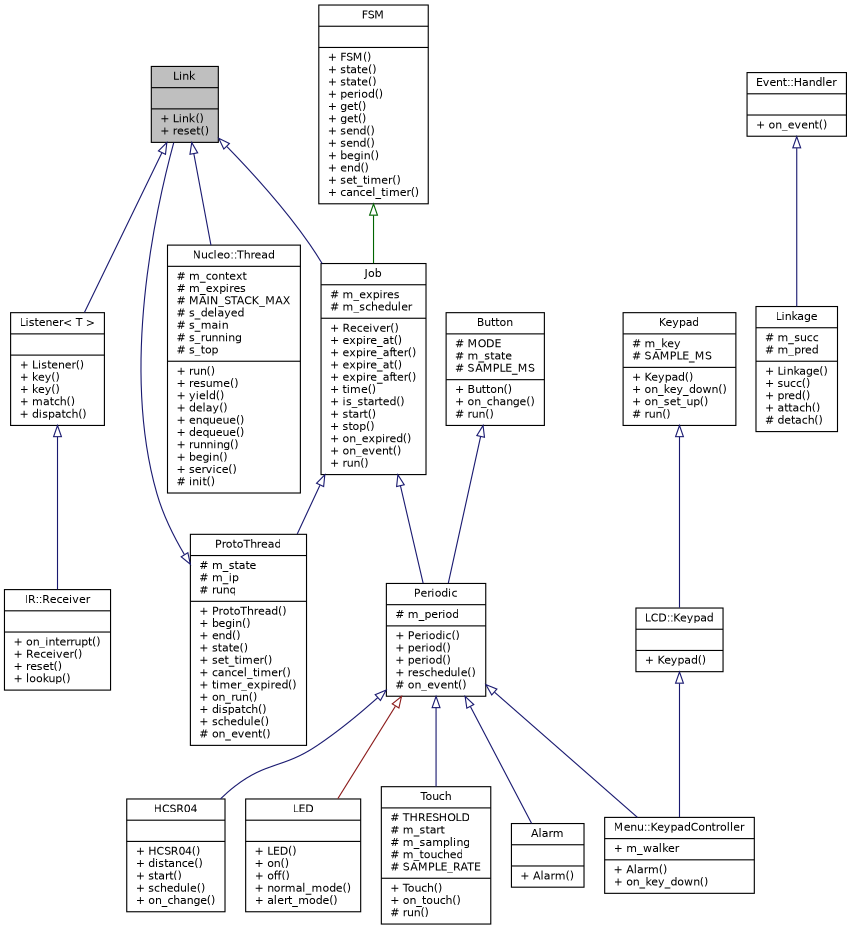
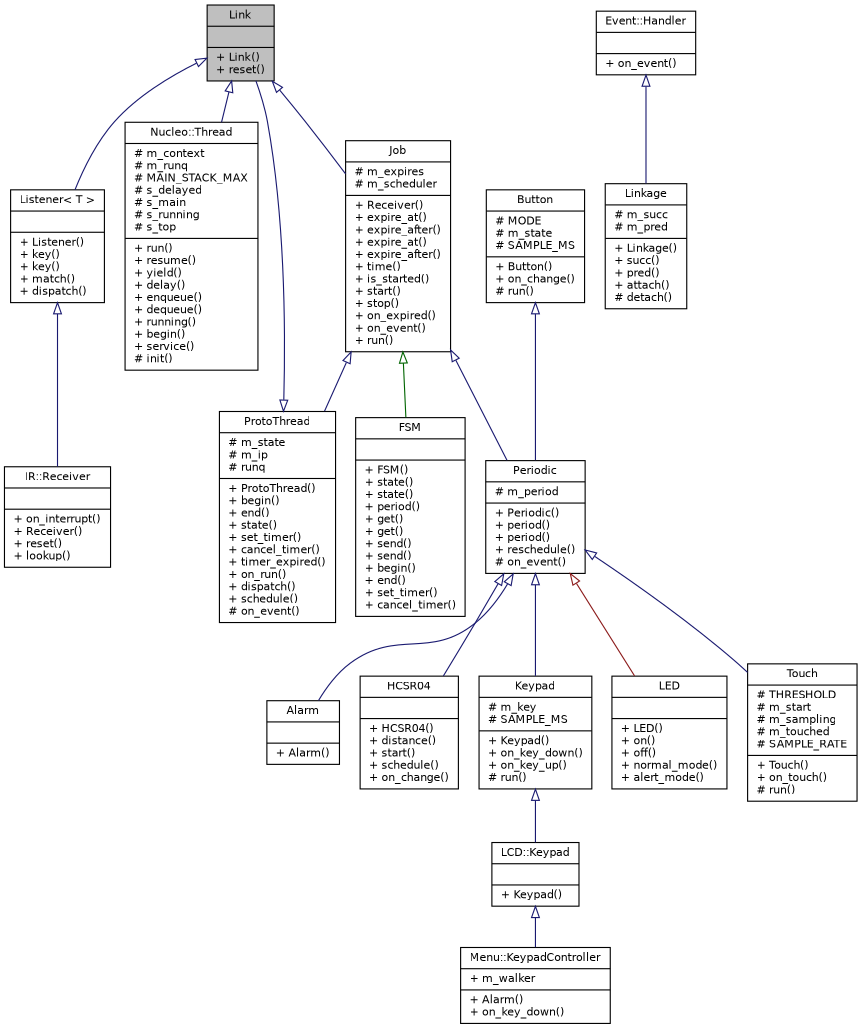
edge "Job" -> "FSM": reversed
node "Nucleo::Thread": text "# m_expires" -> "# m_runq"
node "Keypad": text "+ on_set_up()" -> "+ on_key_up()"
edge "Menu::KeypadController" -> "Periodic": now "Keypad" -> "Periodic"
